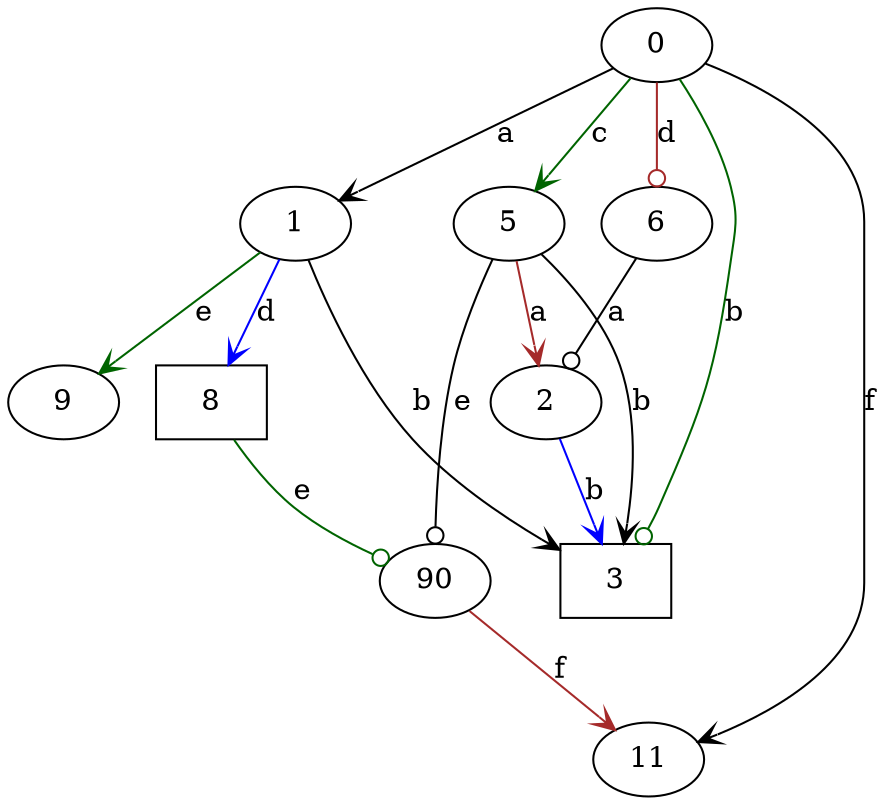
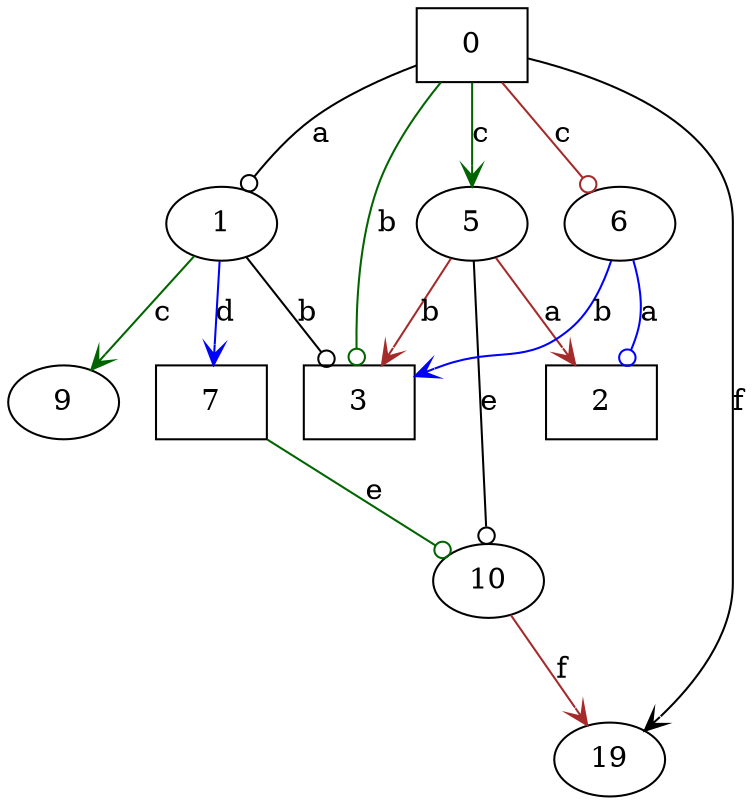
node "0": shape ellipse -> box
edge "0" -> "1": arrowhead vee -> odot
edge "0" -> "6": label "d" -> "c"
edge "6" -> "2": color black -> blue
edge "1" -> "9": label "e" -> "c"
edge "5" -> "3": color black -> brown
node "8": label "8" -> "7"
node "2": shape ellipse -> box
edge "1" -> "3": arrowhead vee -> odot
edge "2" -> "3": now "6" -> "3"
node "90": label "90" -> "10"
node "11": label "11" -> "19"
